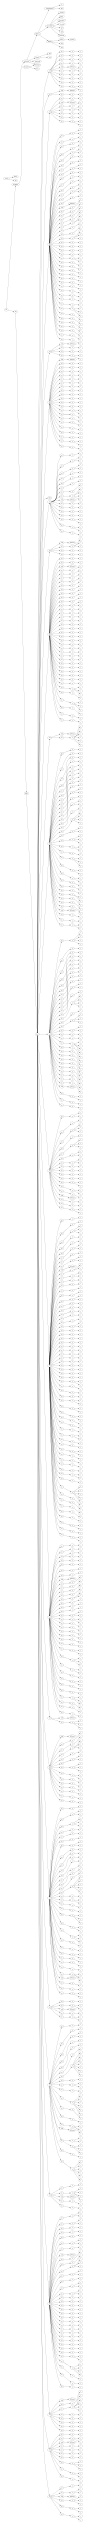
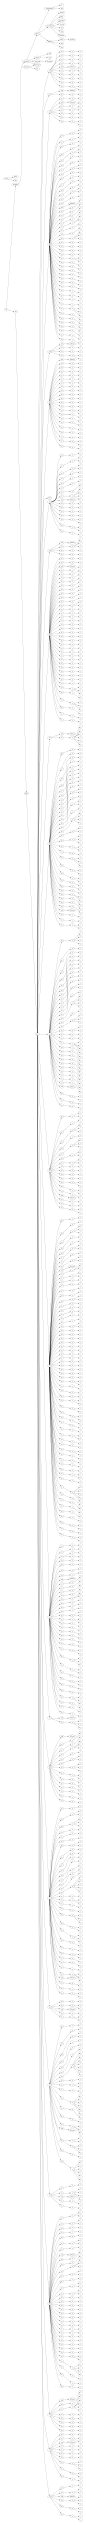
node "language": added
